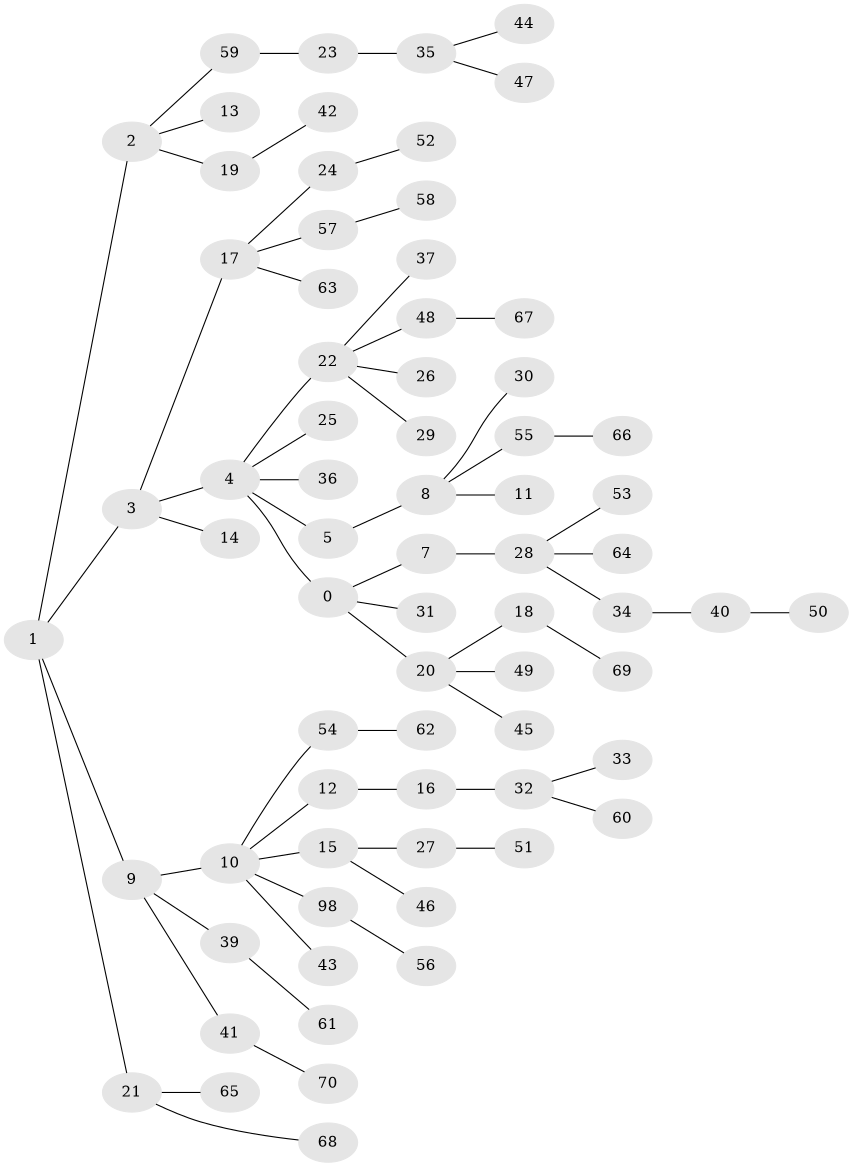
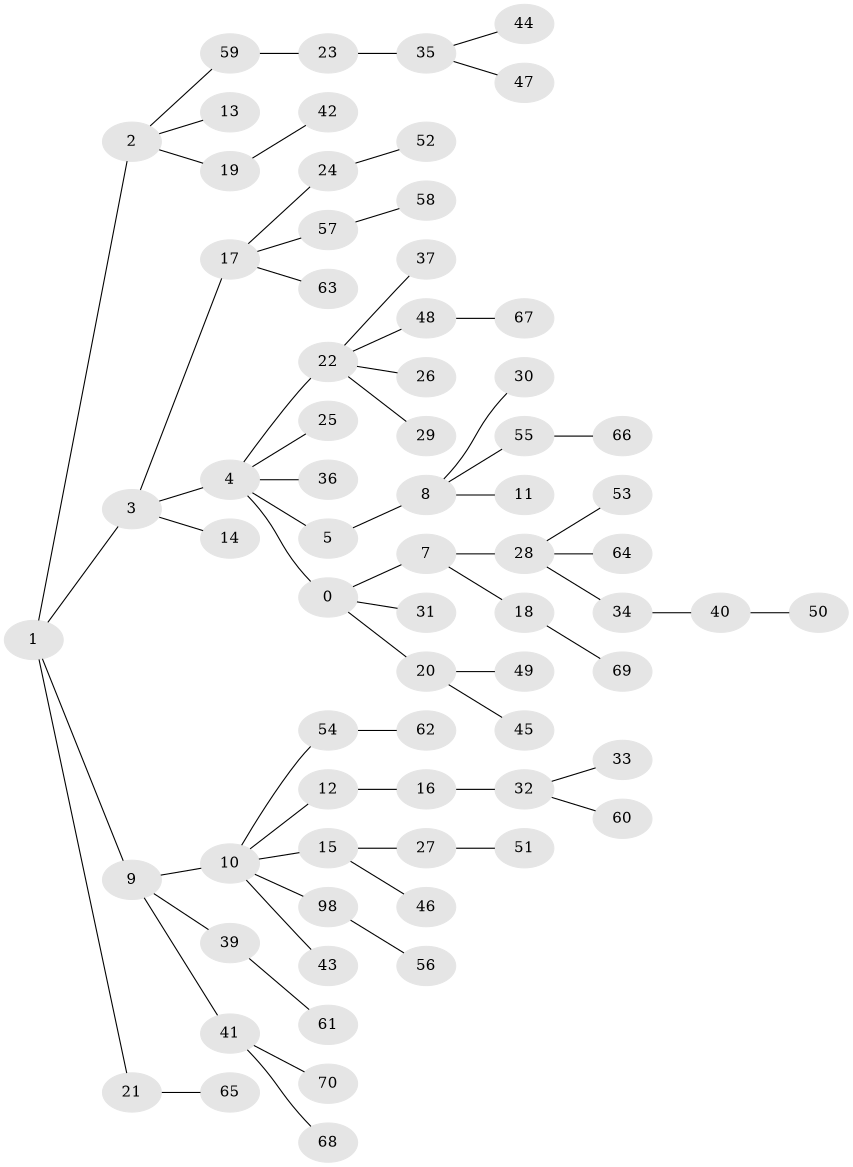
edge "18" -- "20": now "18" -- "7"
edge "21" -- "68": now "41" -- "68"
